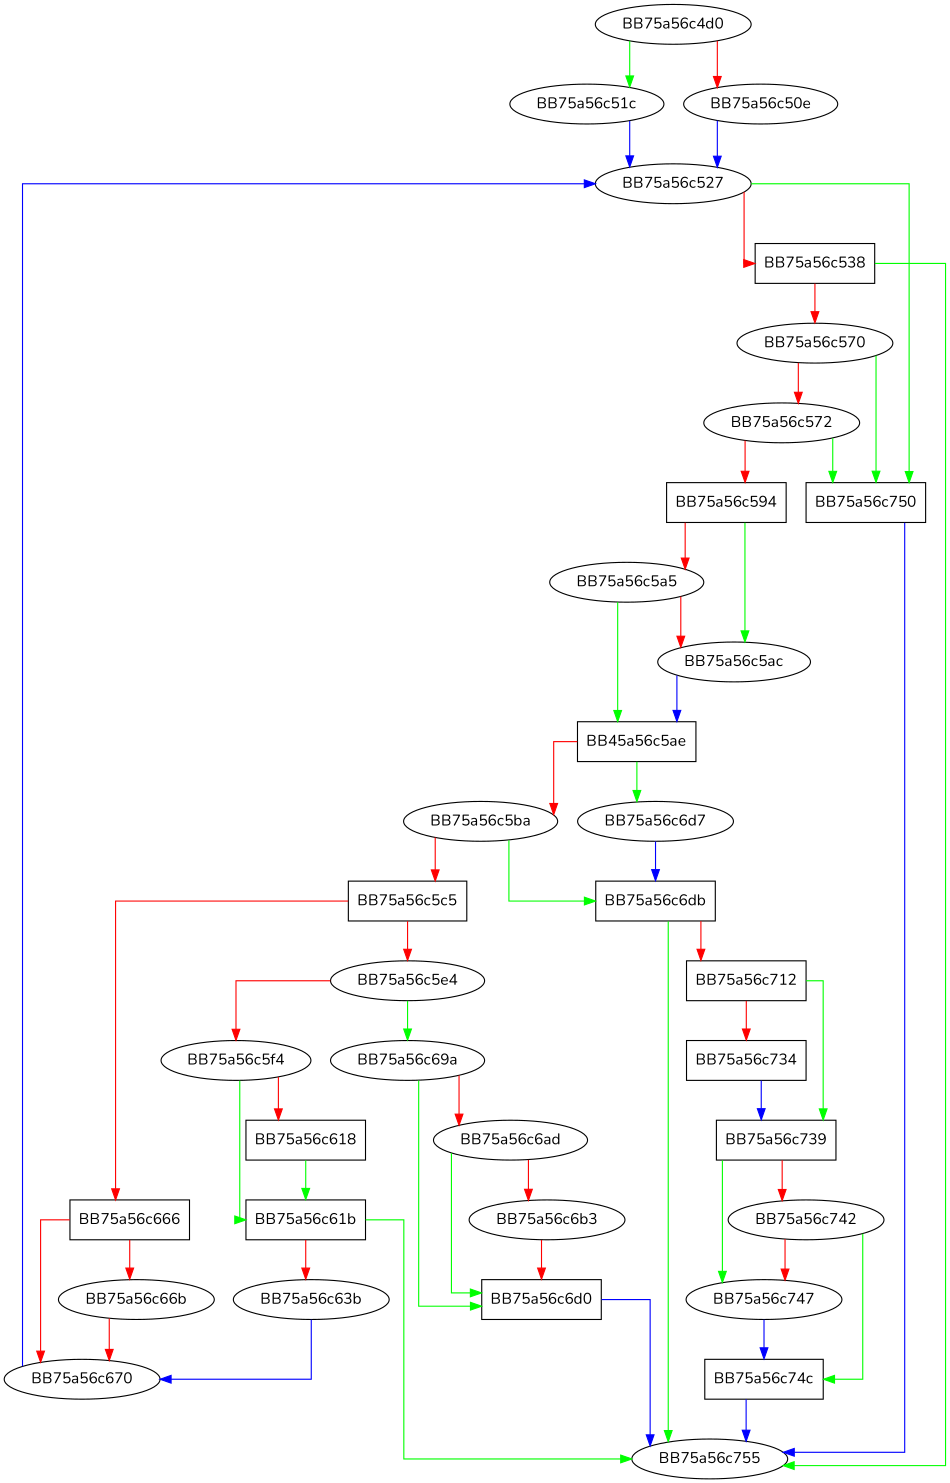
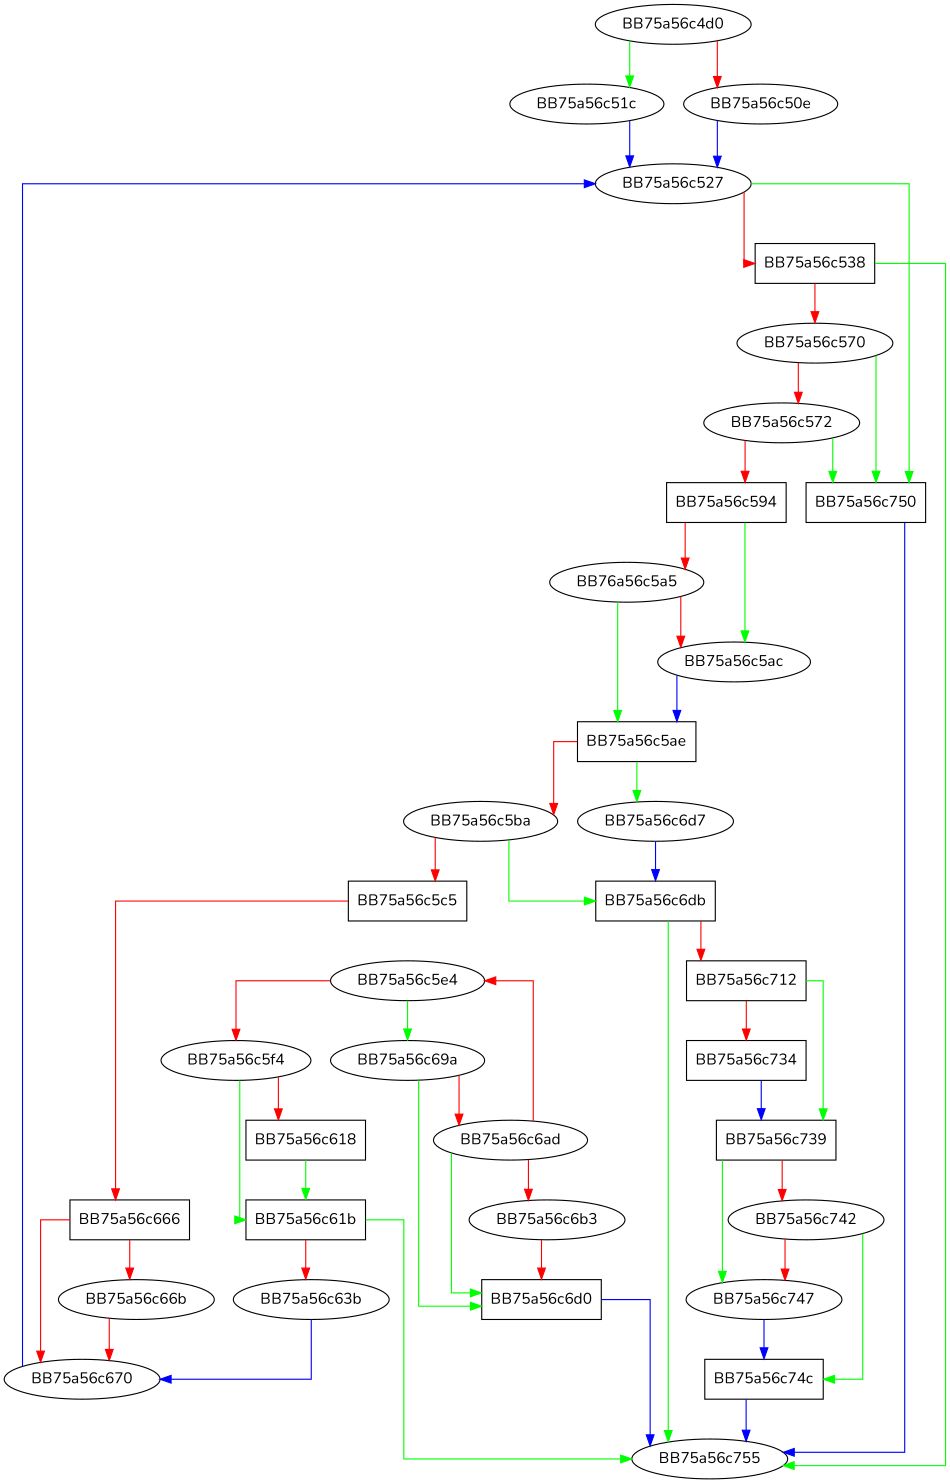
node "BB75a56c5a5": label "BB75a56c5a5" -> "BB76a56c5a5"
node "BB45a56c5ae": label "BB45a56c5ae" -> "BB75a56c5ae"
edge "BB75a56c5c5" -> "BB75a56c5e4": now "BB75a56c6ad" -> "BB75a56c5e4"
